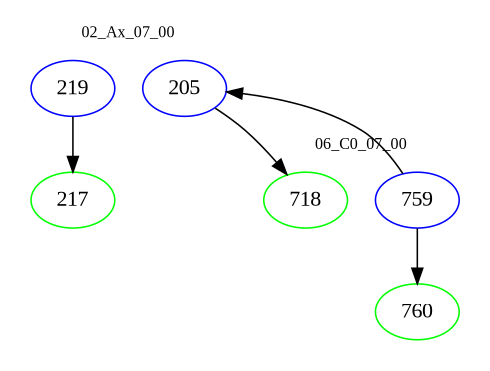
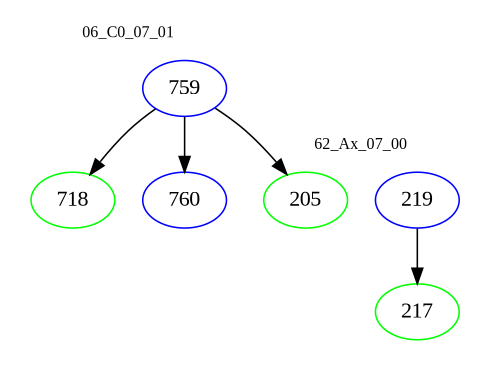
cluster "02_Ax_07_00": label "02_Ax_07_00" -> "62_Ax_07_00"
node "205": color blue -> green
cluster "06_C0_07_00": label "06_C0_07_00" -> "06_C0_07_01"
edge "205" -> "718": now "759" -> "718"
node "760": color green -> blue
